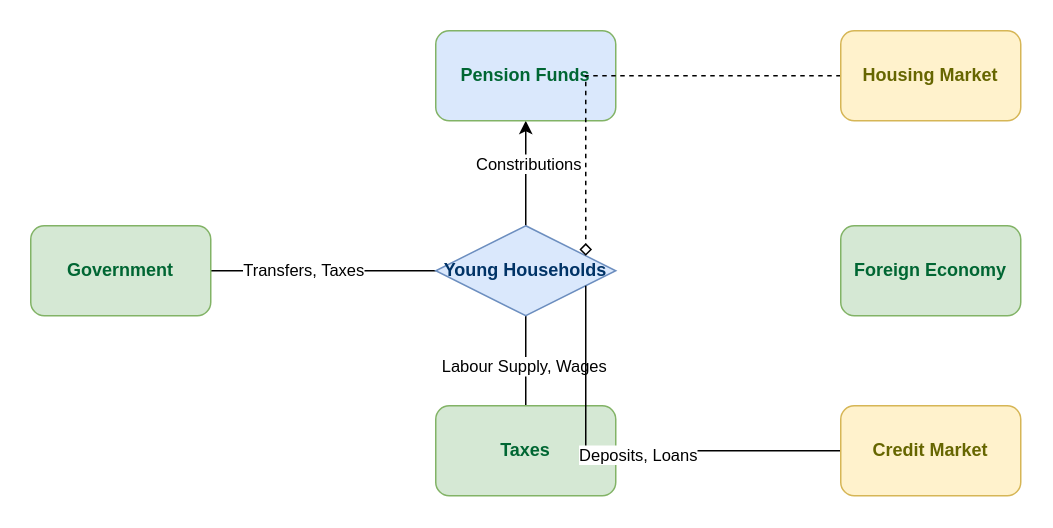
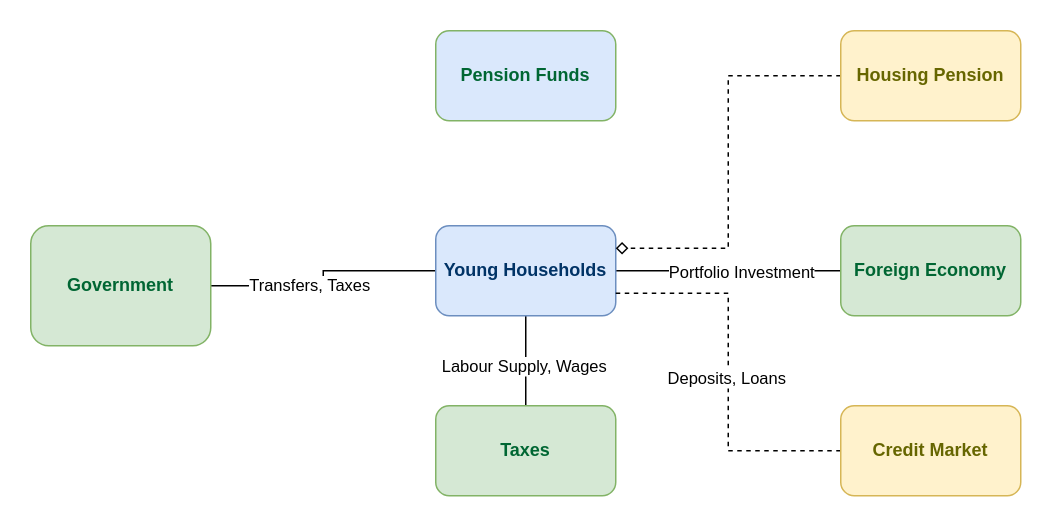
node "Housing Market": label "Housing Market" -> "Housing Pension"
edge "Young Households" -> "Pension Funds": removed, label "Constributions"
node "Government": size 180x90 -> 180x120
node "Young Households": shape diamond -> rounded rectangle
edge "Young Households" -- "Foreign Economy": added, label "Portfolio Investment"
edge "Young Households" -- "Credit Market": style solid -> dashed
